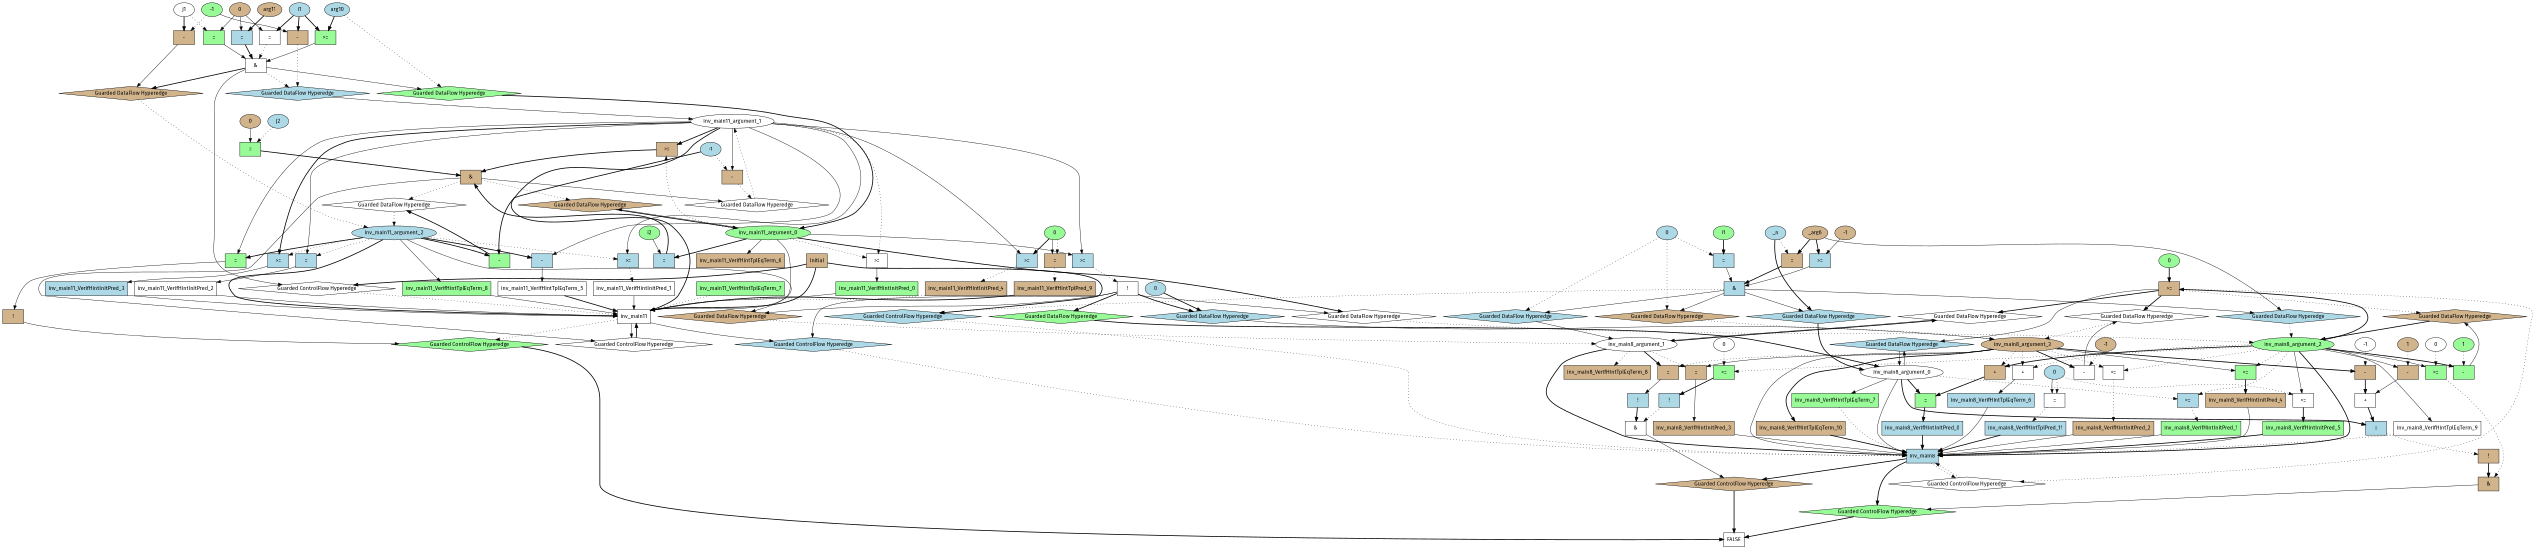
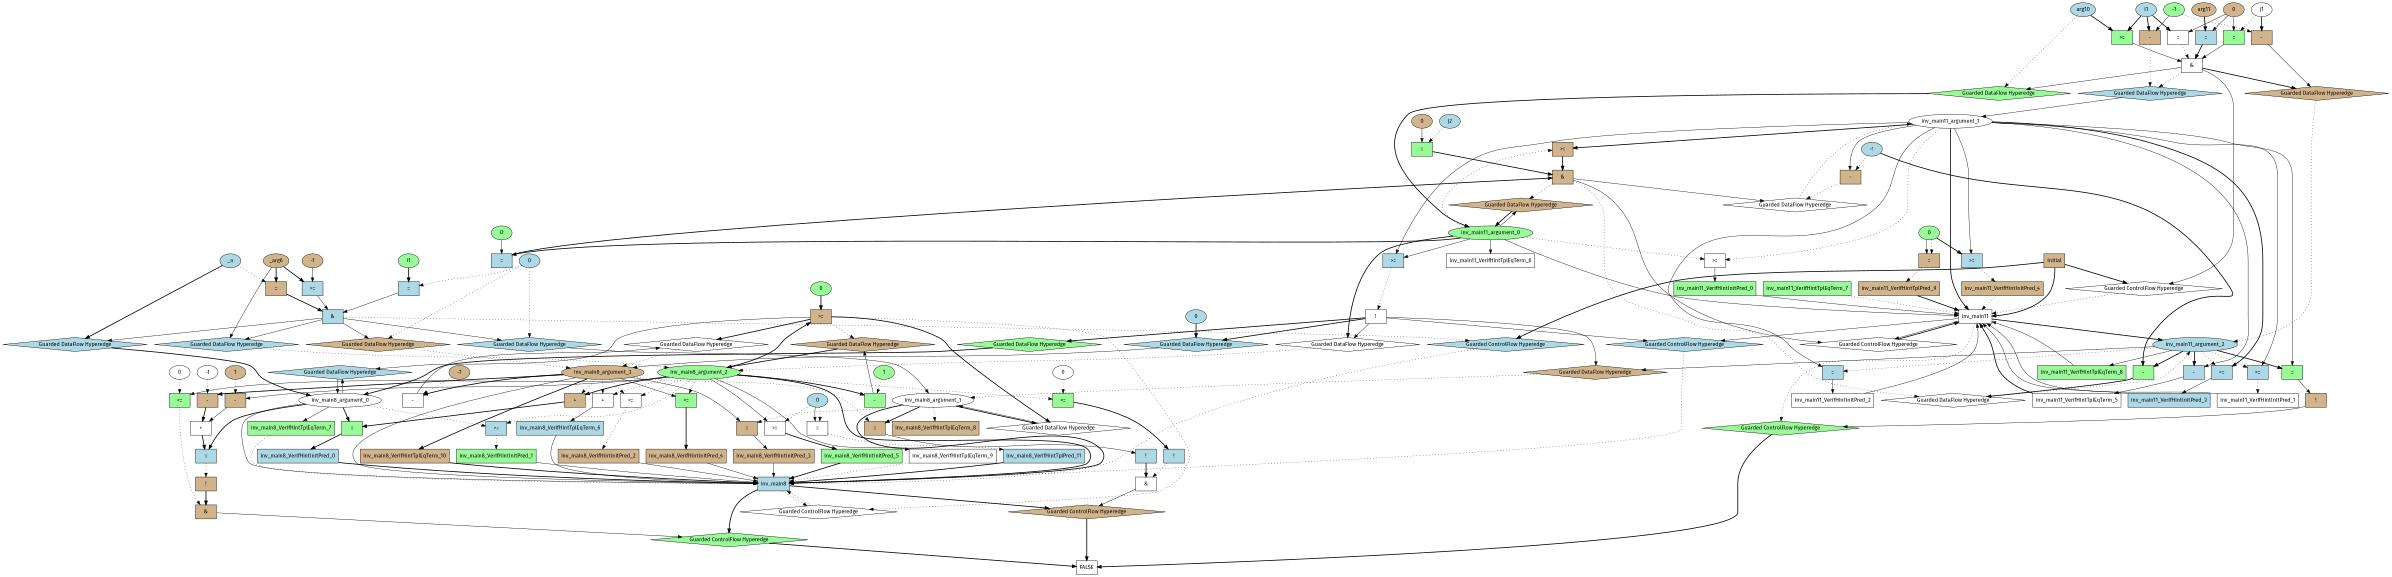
node "inv_main11_VerifHintTplEqTerm_6": fillcolor tan -> white
edge "inv_main11_argument_2" -> "inv_main11": reversed
